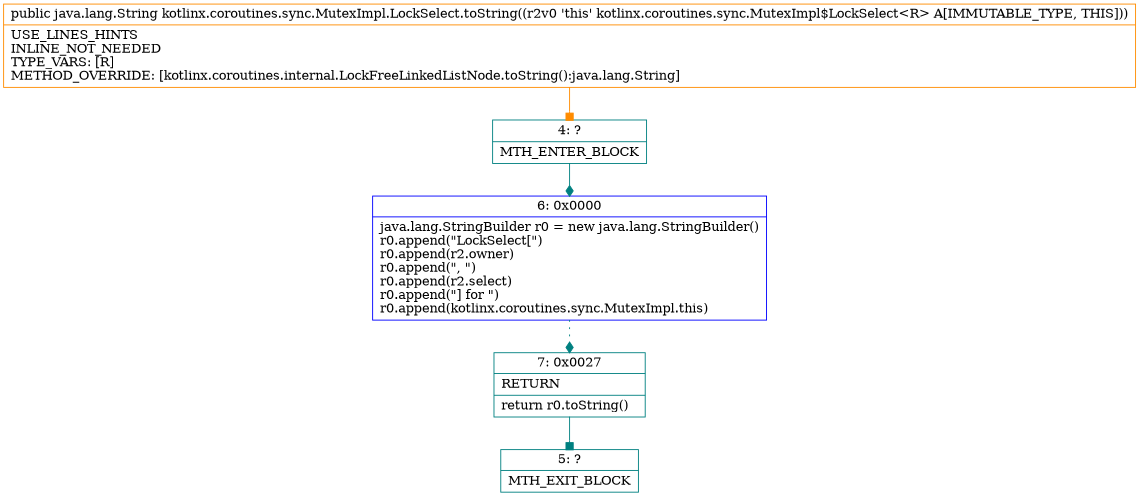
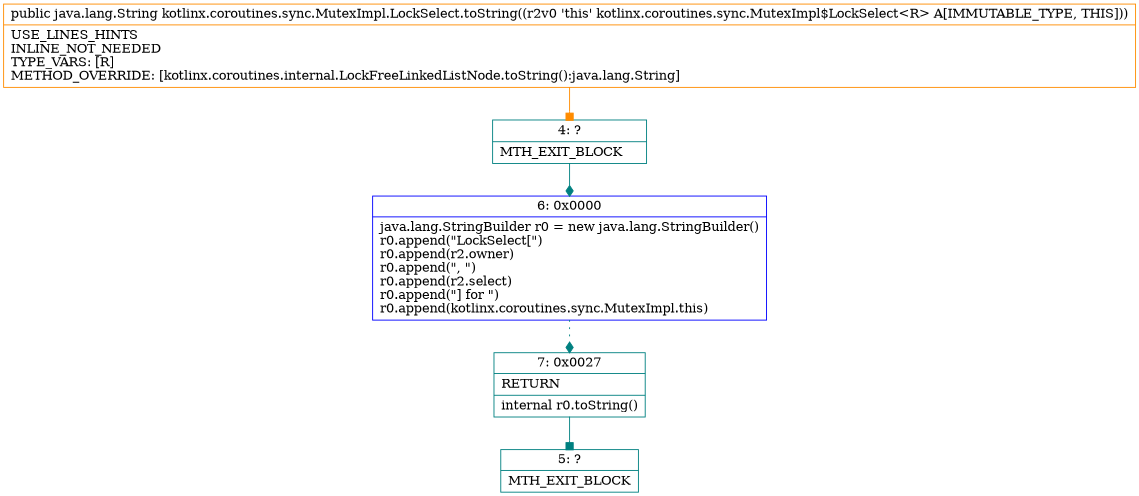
node "4: ?": text "MTH_ENTER_BLOCK" -> "MTH_EXIT_BLOCK"
node "7: 0x0027": text "return r0.toString()" -> "internal r0.toString()"
